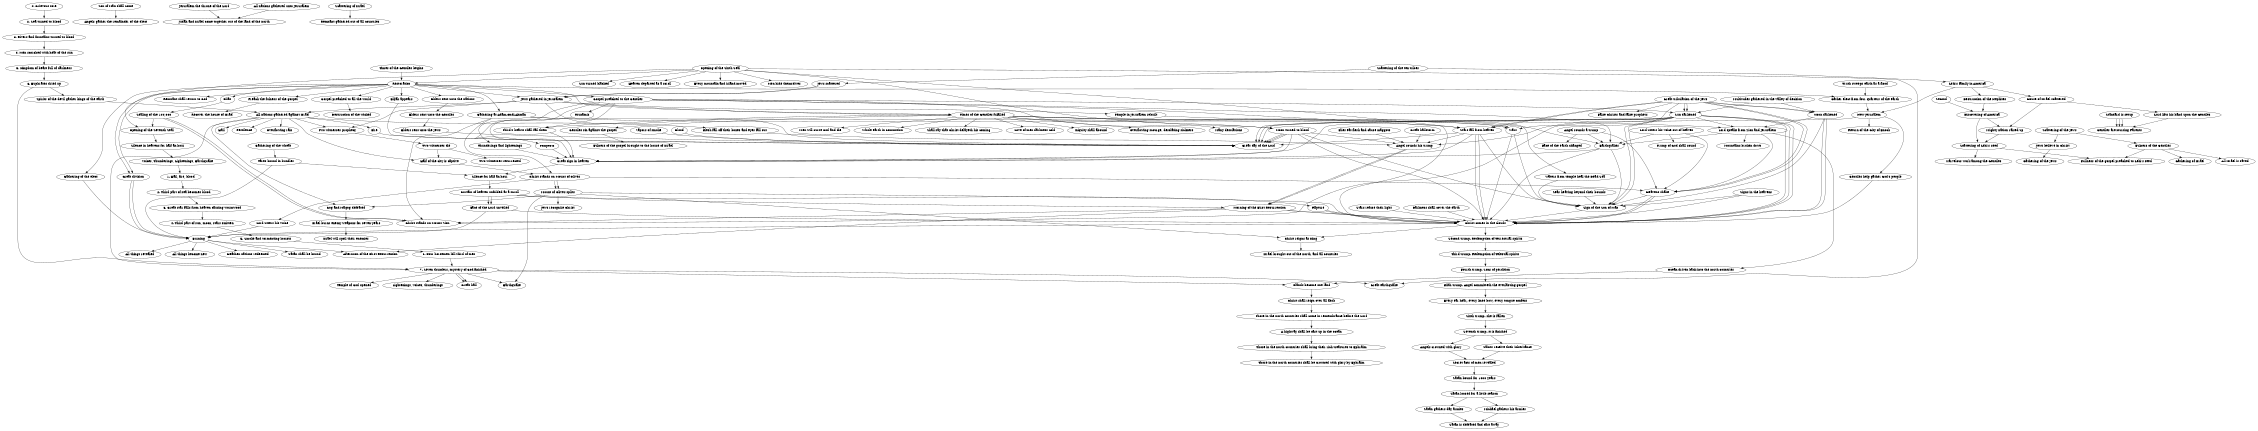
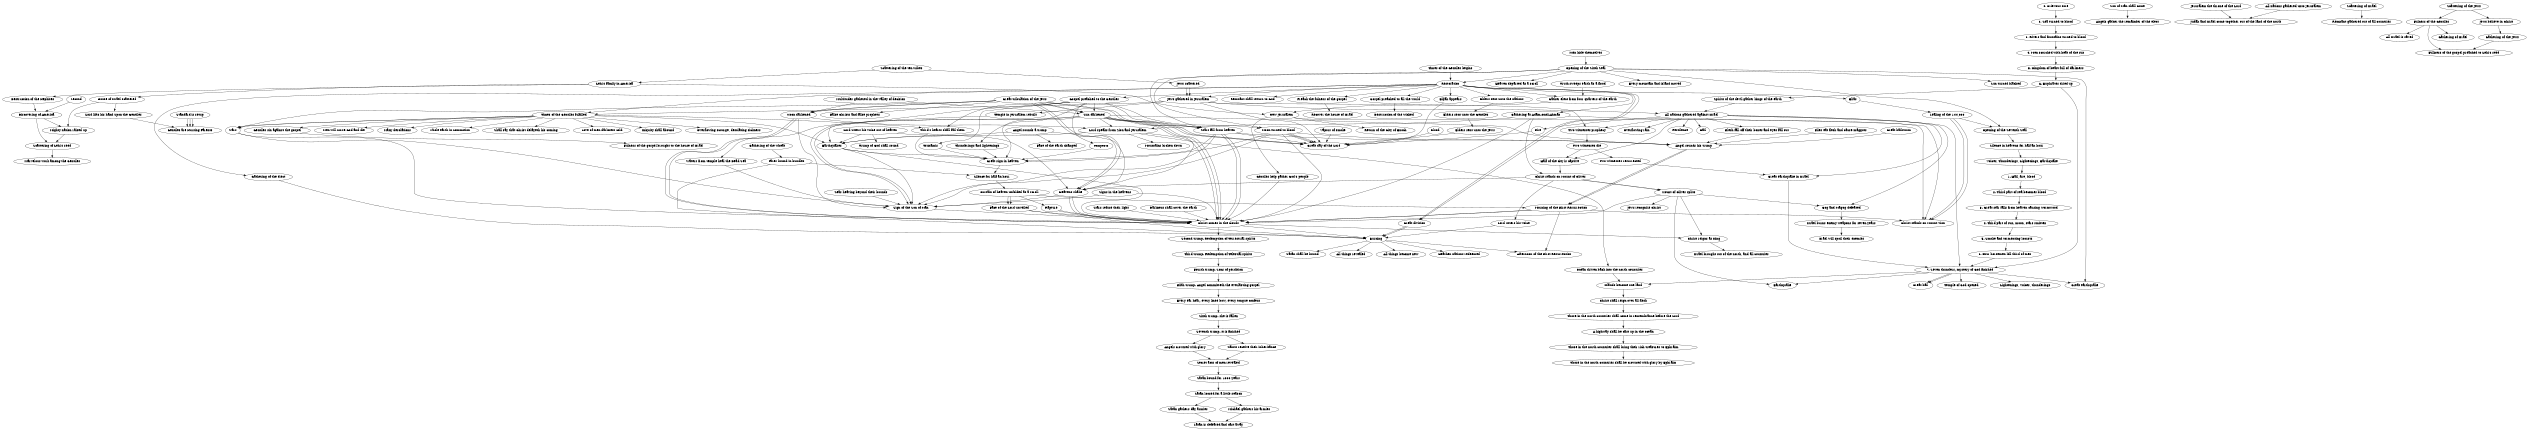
edge "Opening of the Sixth Seal" -> "Men hide themselves": reversed
edge "Scattering of Lehi's seed" -> "Fullness of the gospel preached to Lehi's seed": now "Gathering of the Jews" -> "Fullness of the gospel preached to Lehi's seed"
node "Great earthquake in Israel": added
